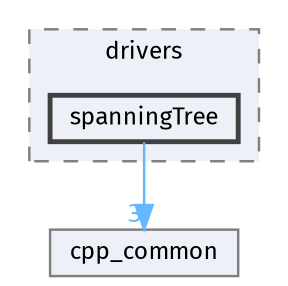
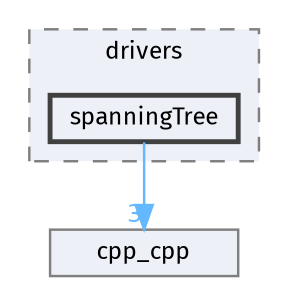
node "cpp_common": label "cpp_common" -> "cpp_cpp"
